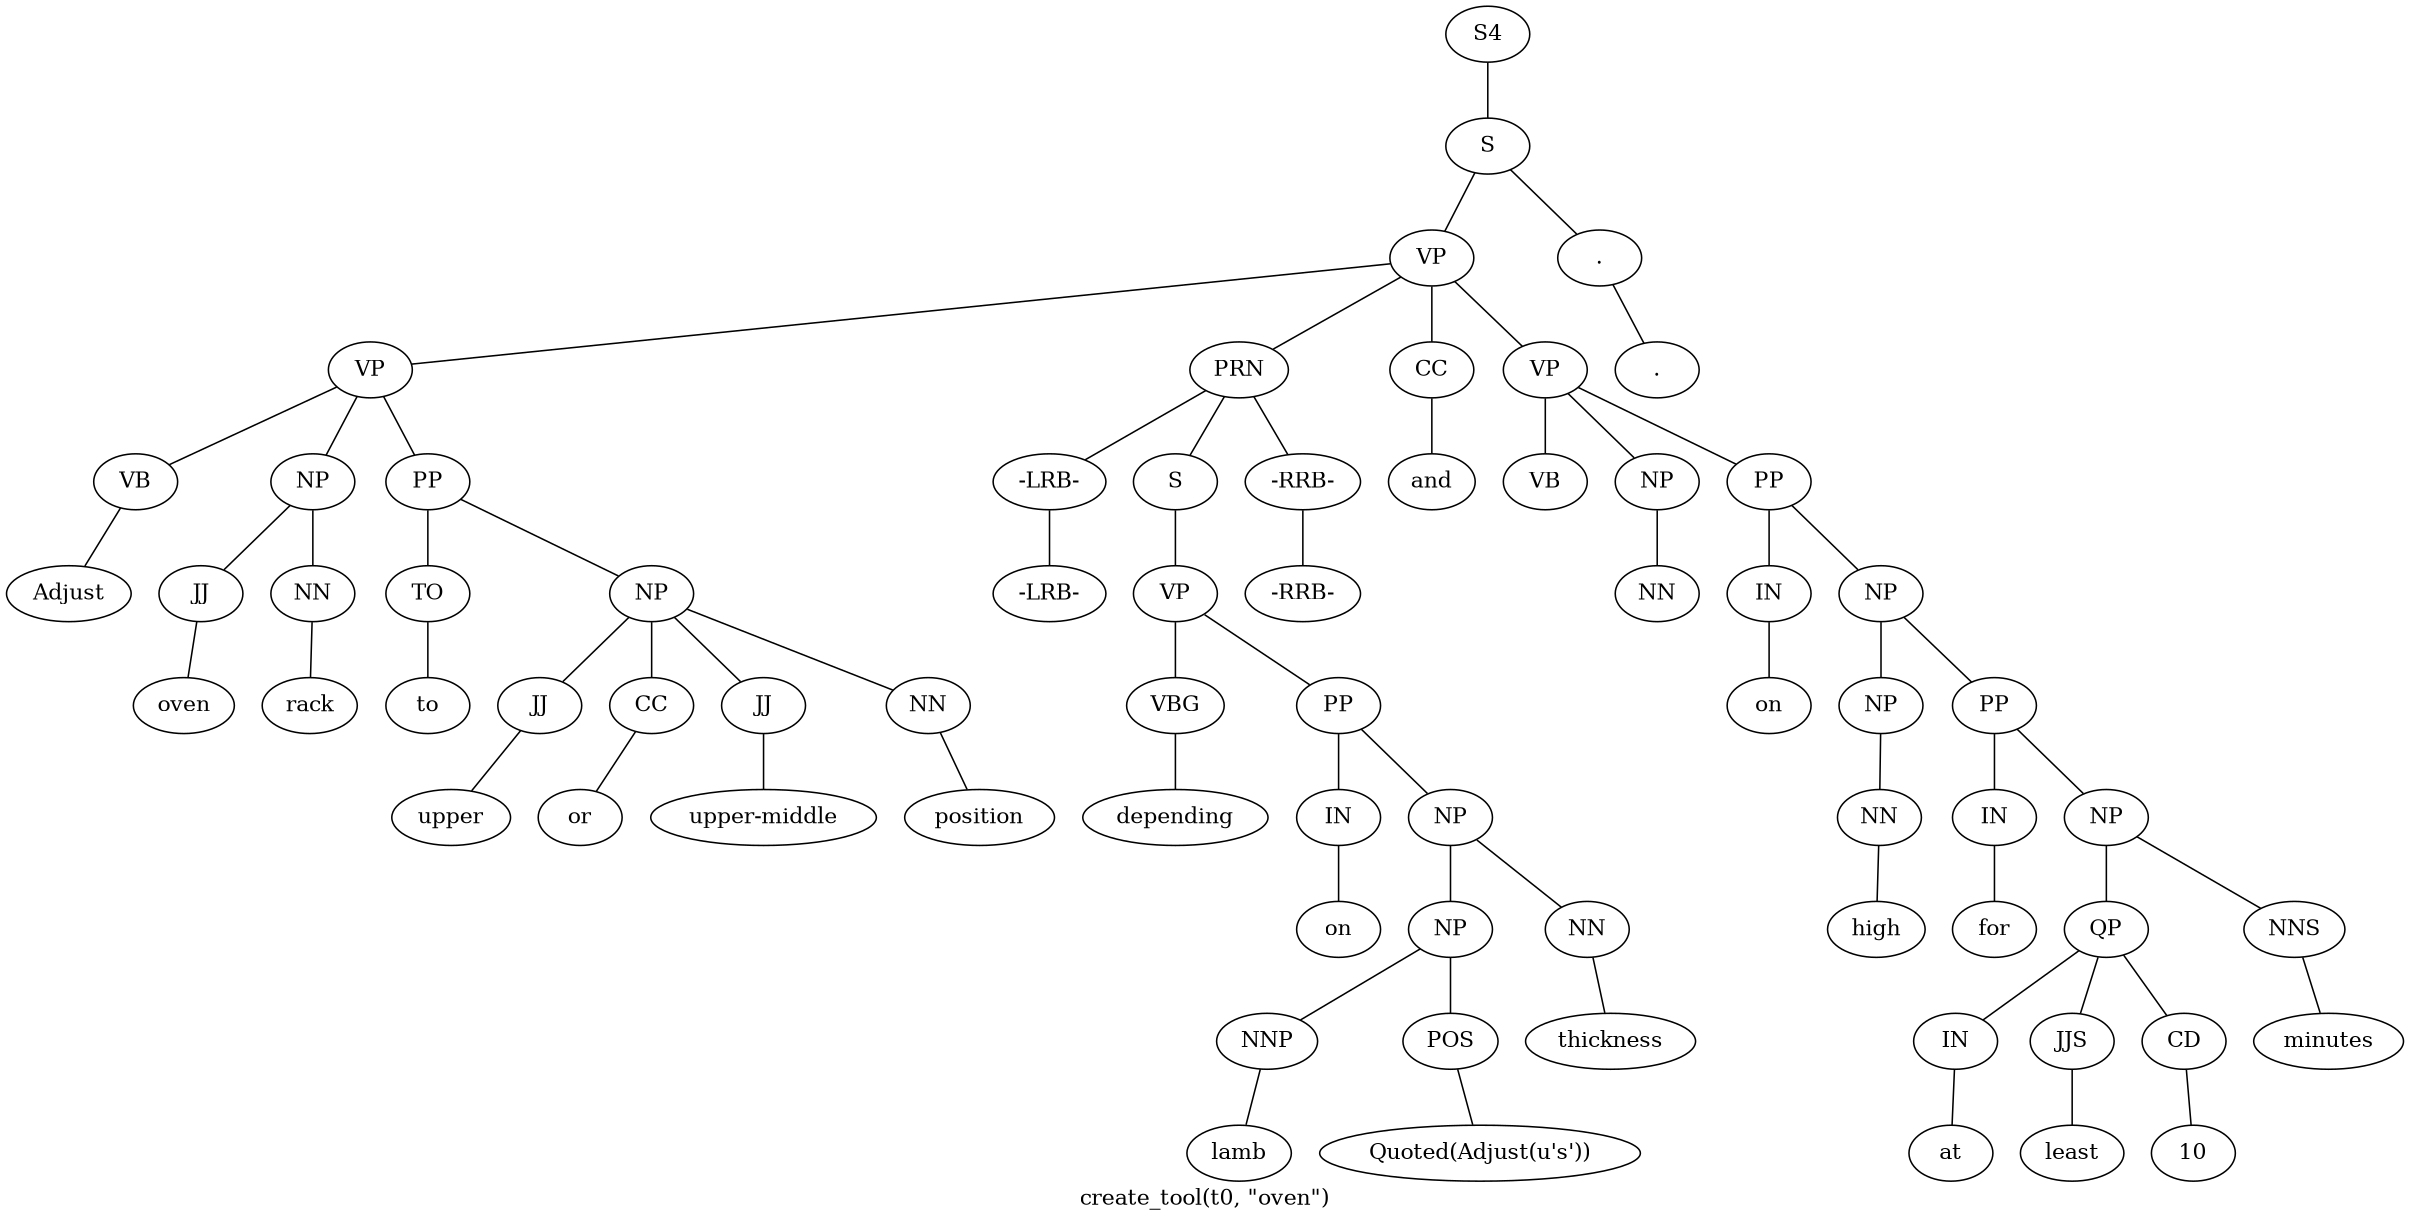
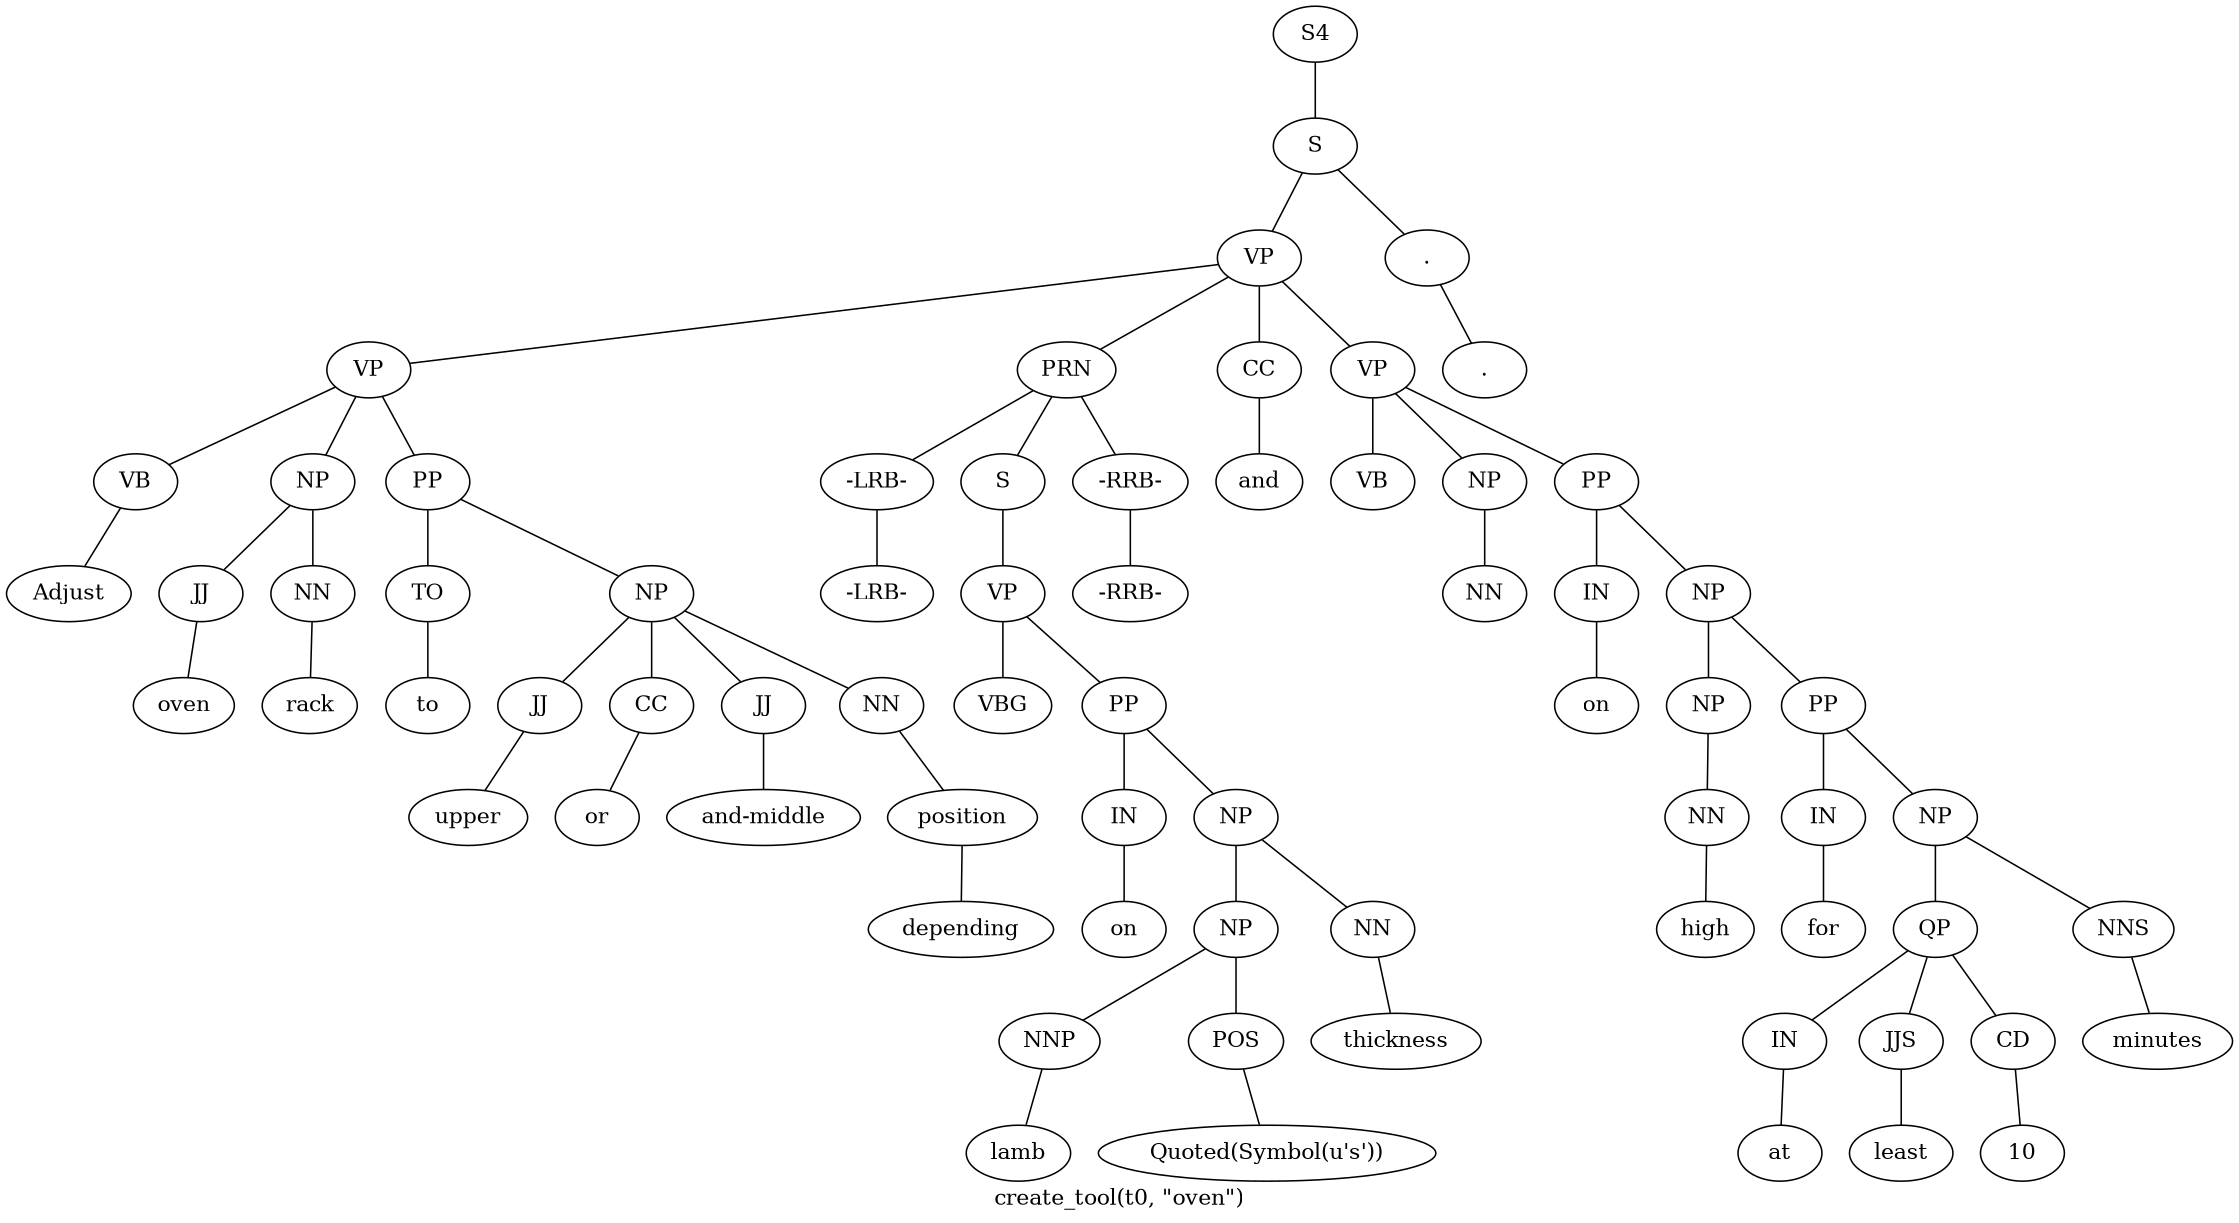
edge "VBG" -- "depending": now "position" -- "depending"
node "upper-middle": label "upper-middle" -> "and-middle"
node "Quoted(Adjust(u's'))": label "Quoted(Adjust(u's'))" -> "Quoted(Symbol(u's'))"
